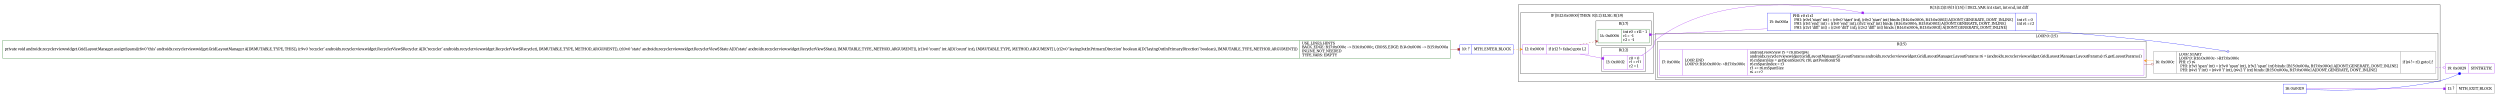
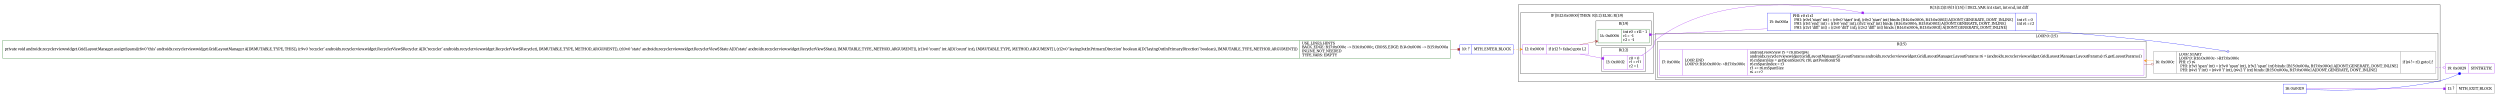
cluster "R(1:7)": label "R(1:7)" -> "R(1:9)"
edge "12: 0x0000" -> "14: 0x0006": style dashed -> solid
